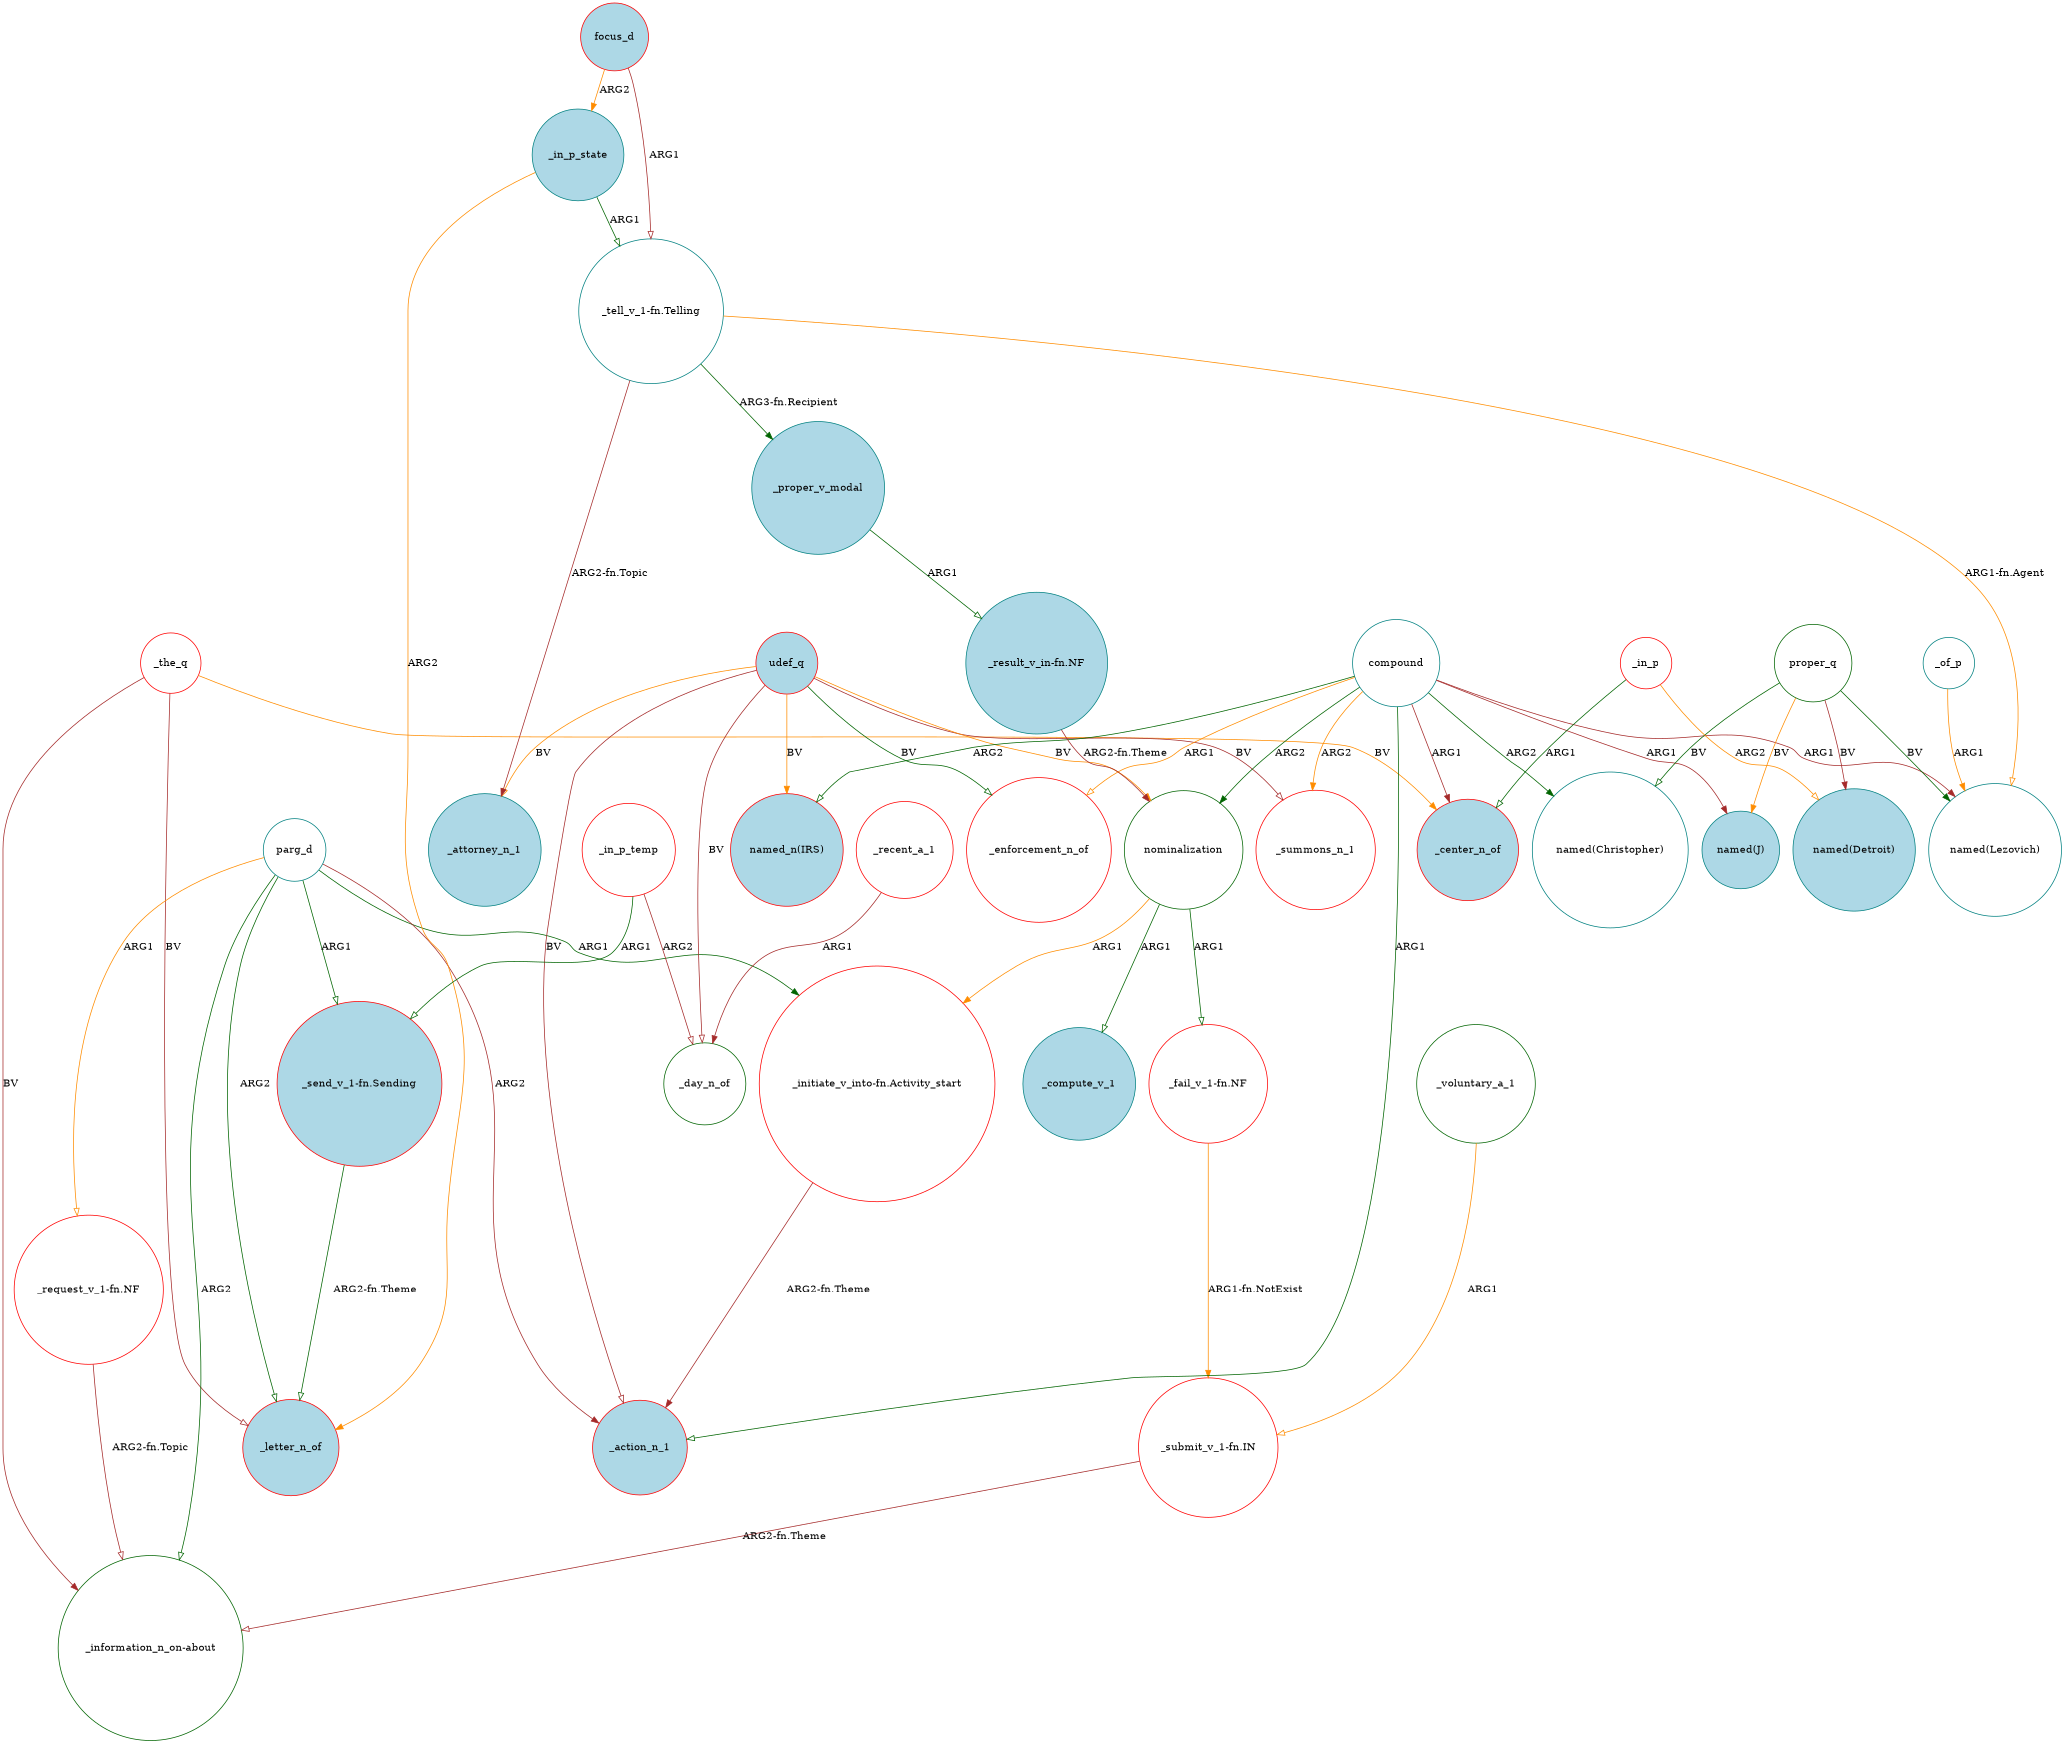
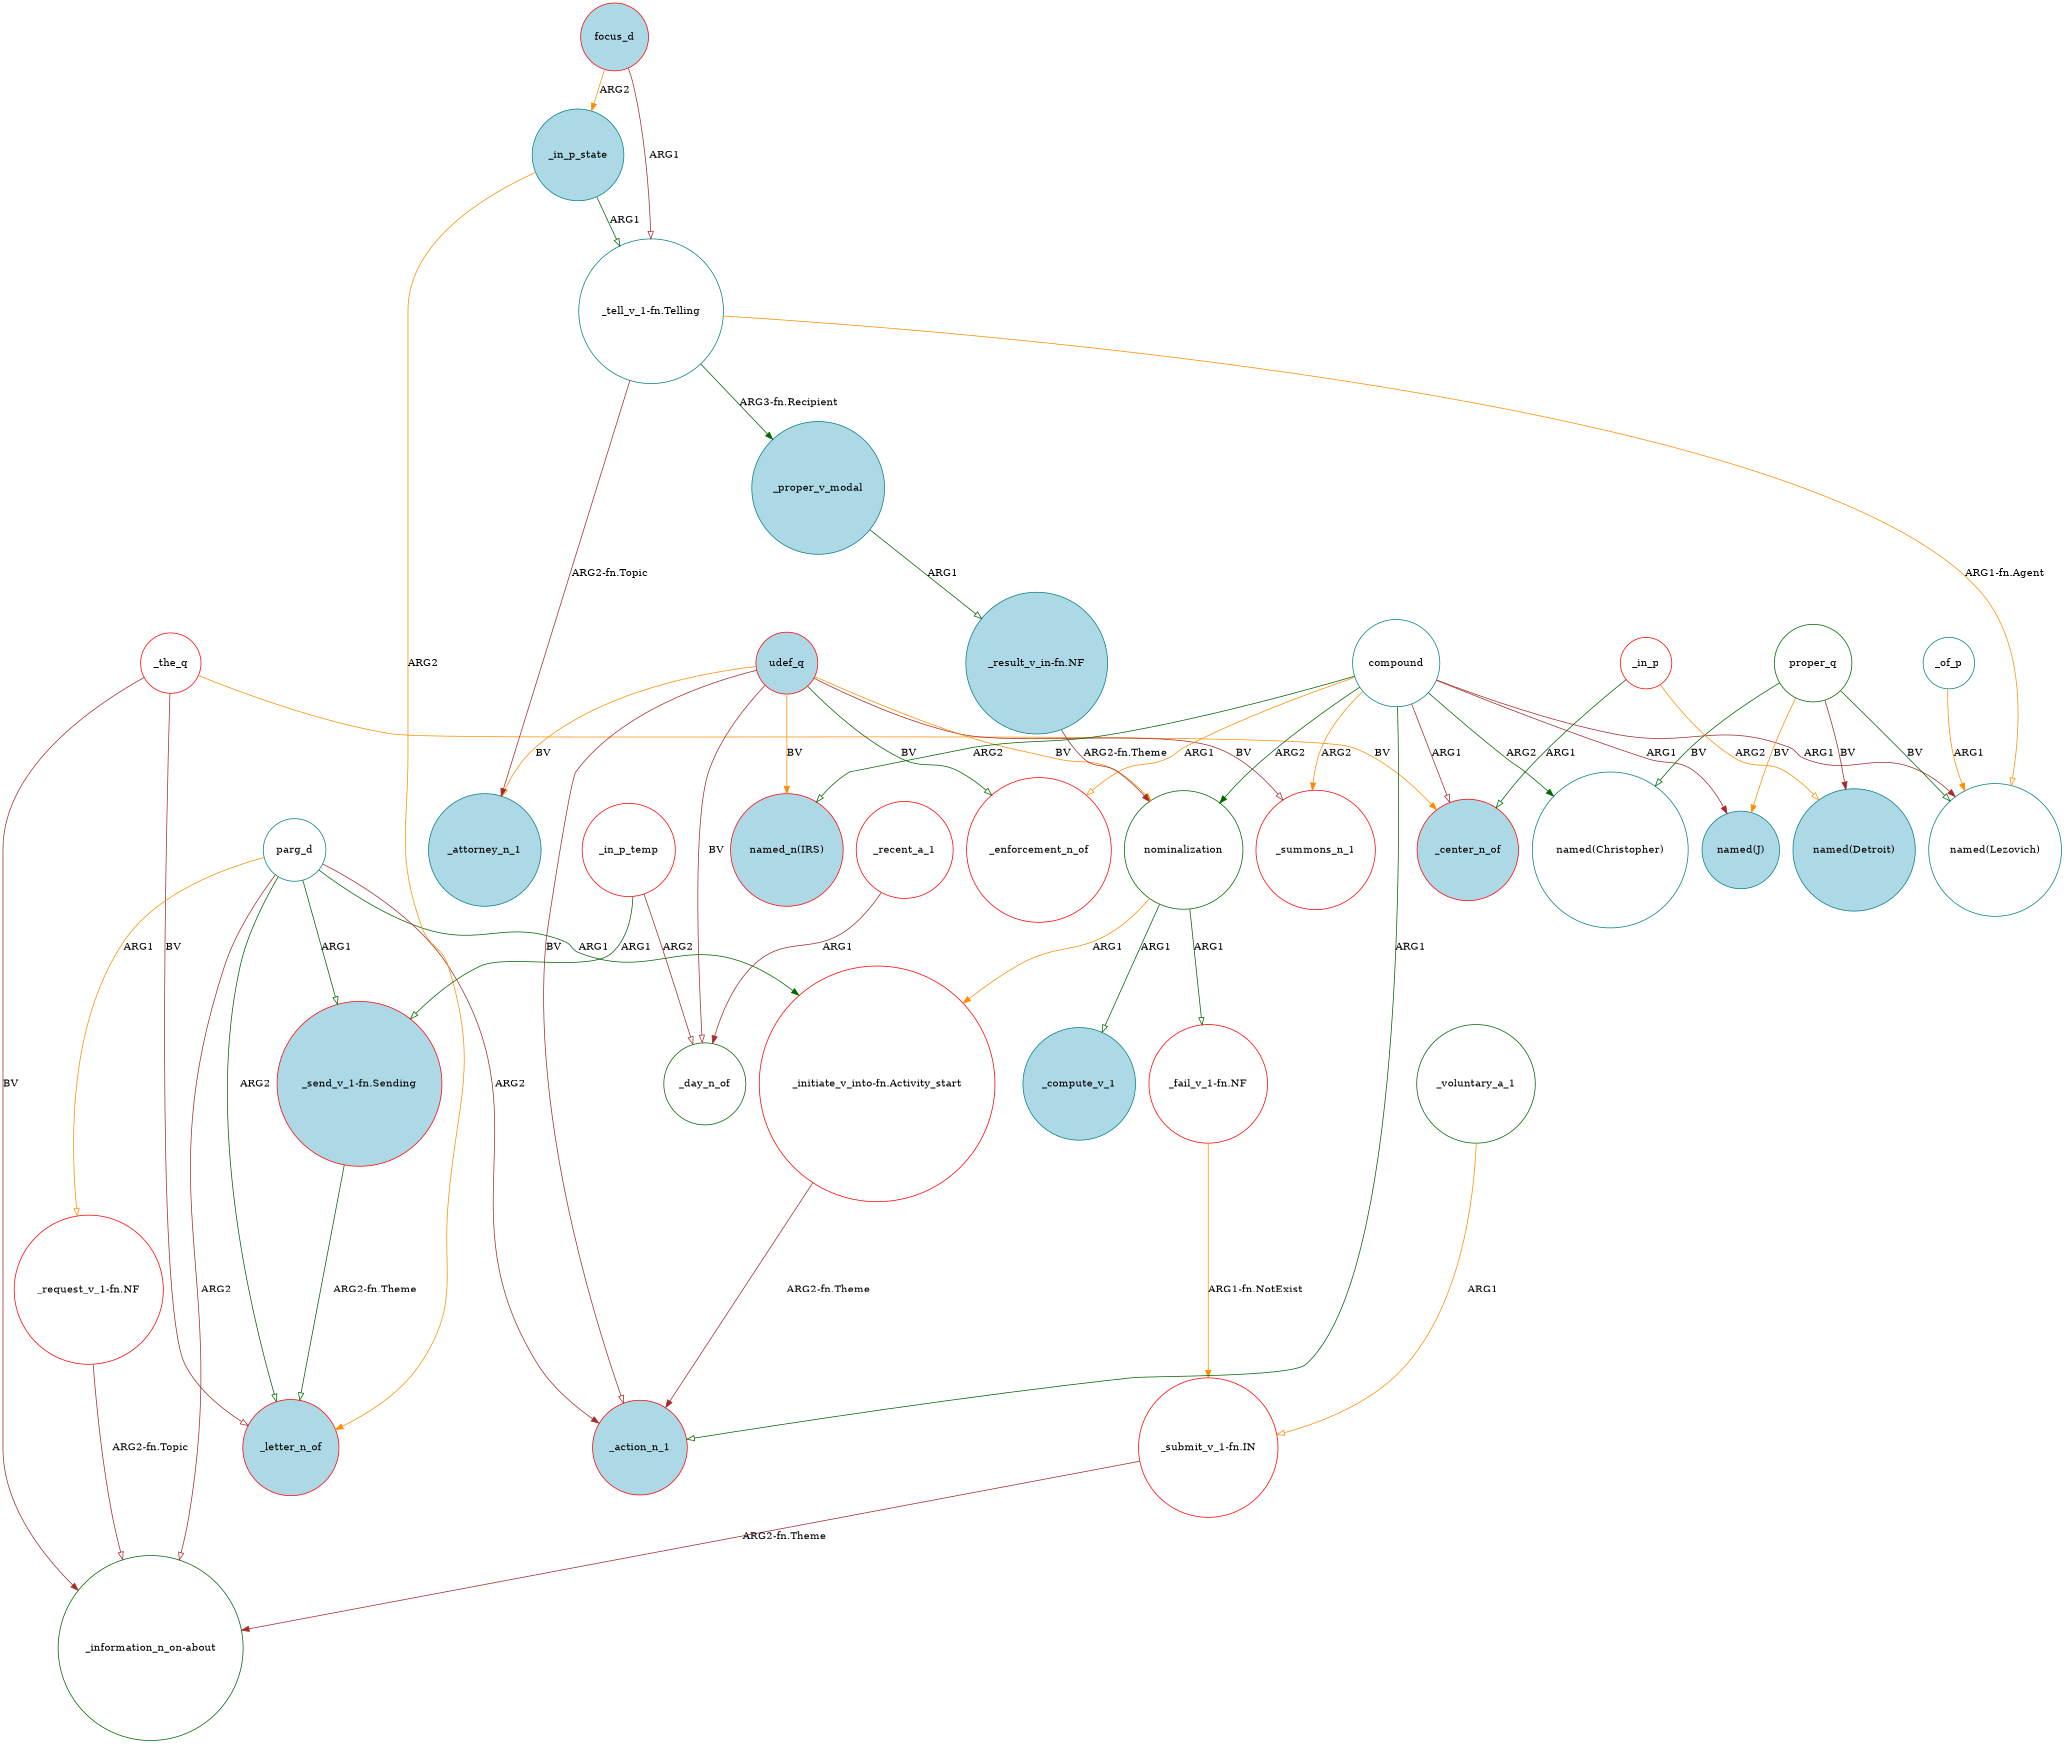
edge "proper_q" -> "named(Lezovich)": arrowhead normal -> onormal
edge "compound" -> "_center_n_of": arrowhead normal -> onormal
edge "parg_d" -> "_information_n_on-about": color darkgreen -> brown
edge "_submit_v_1-fn.IN" -> "_information_n_on-about": arrowhead onormal -> normal
